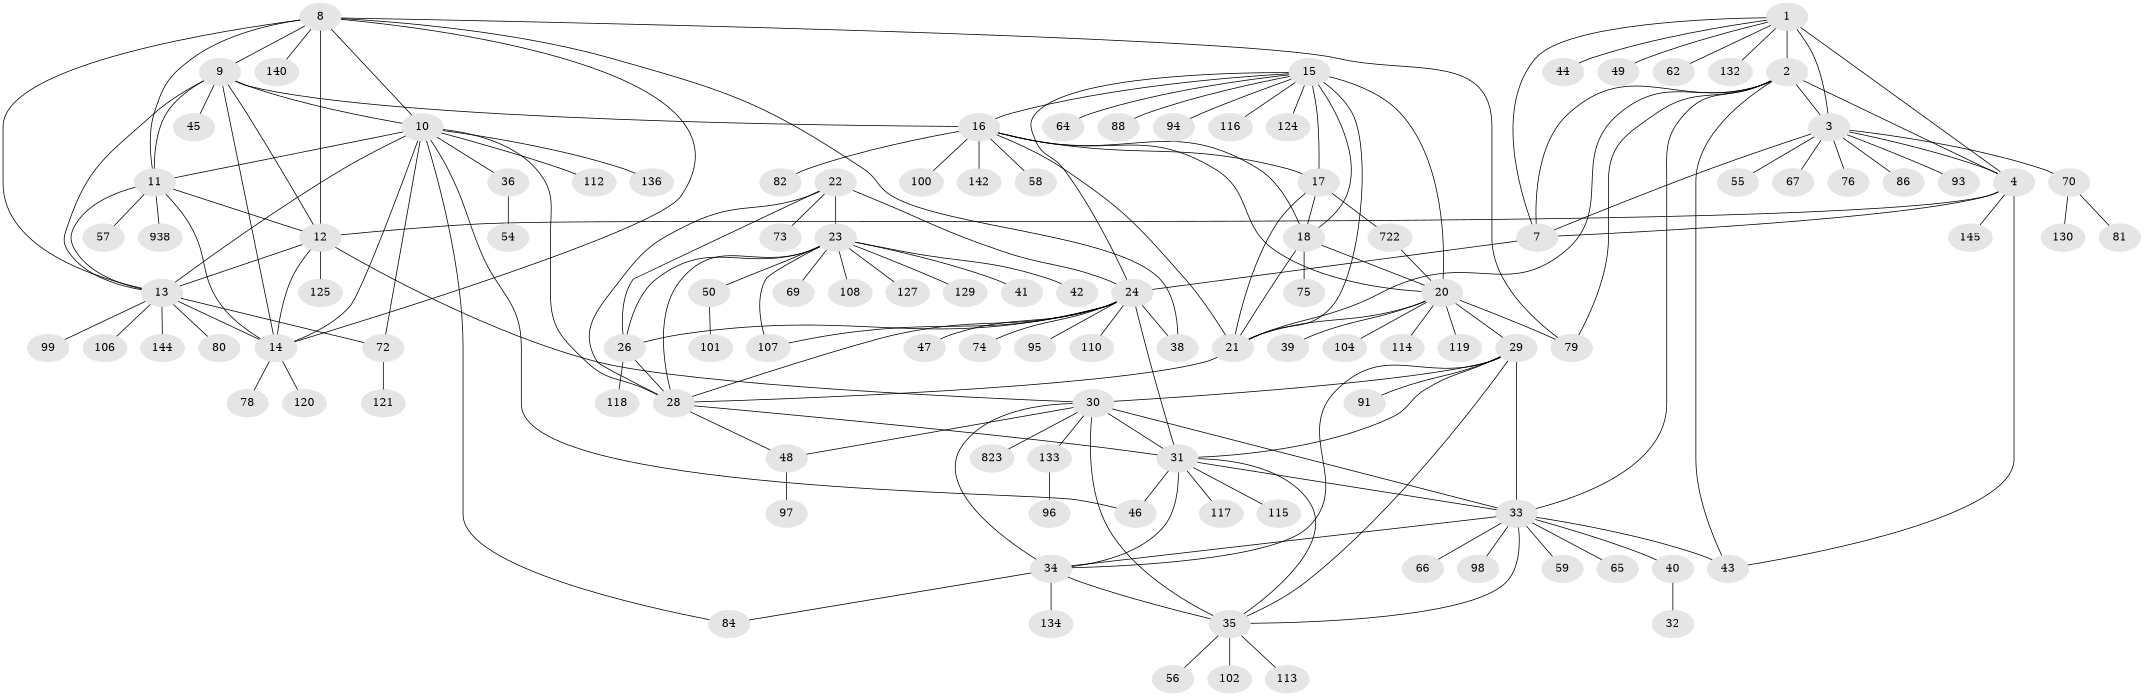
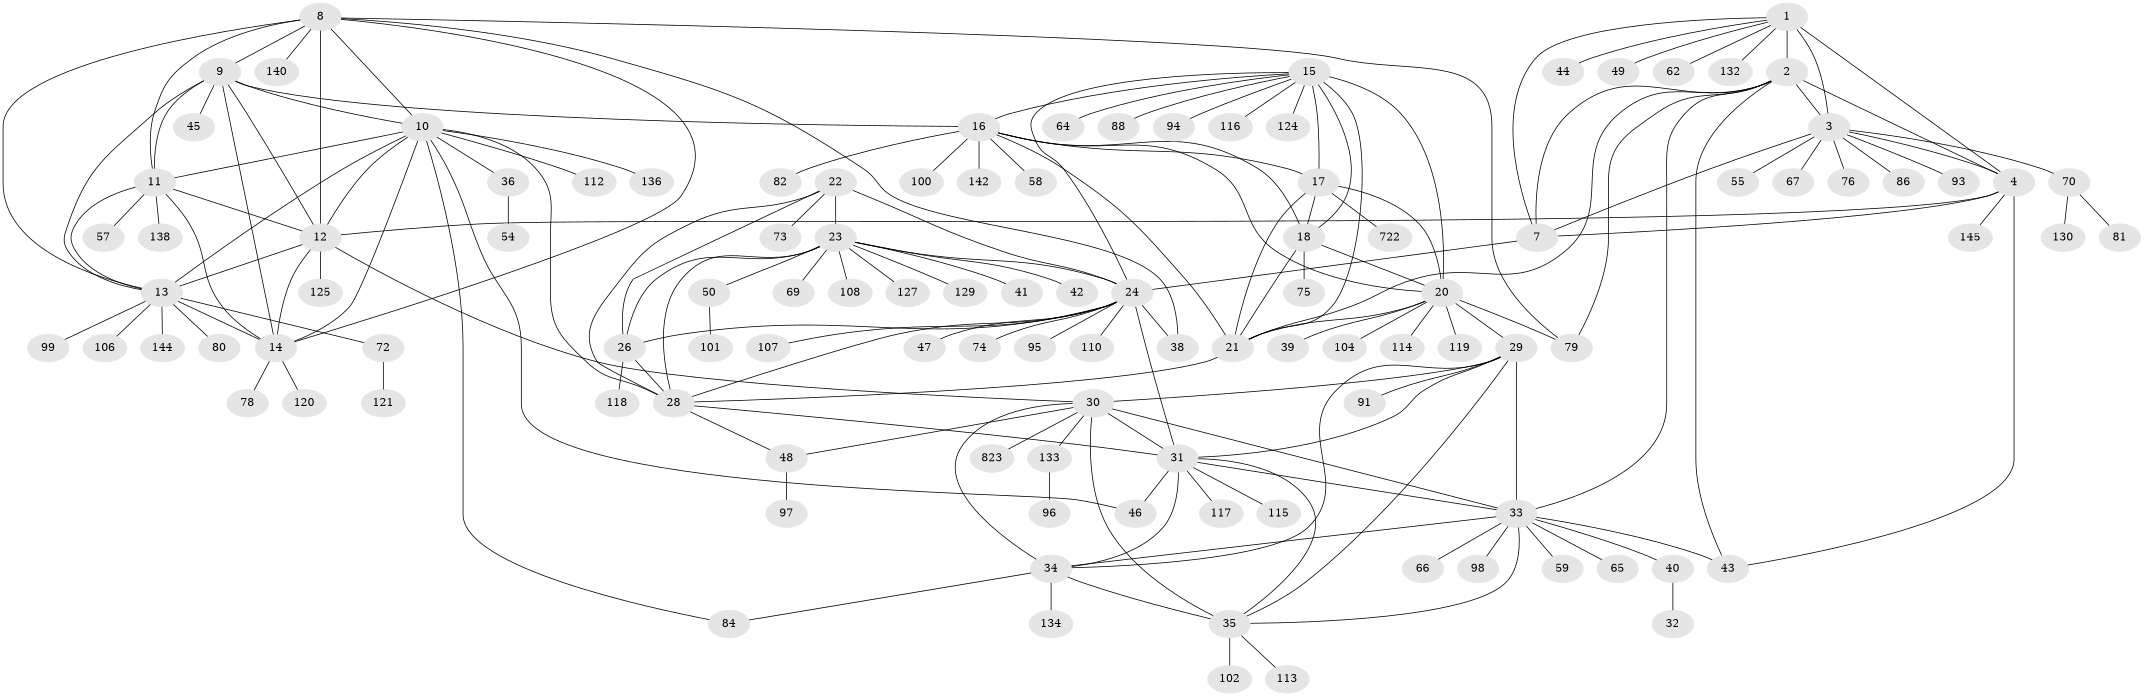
node "938": label "938" -> "138"
edge "10" -- "72": now "10" -- "12"
edge "722" -- "20": now "17" -- "20"
edge "23" -- "107": now "23" -- "24"
node "56": removed
